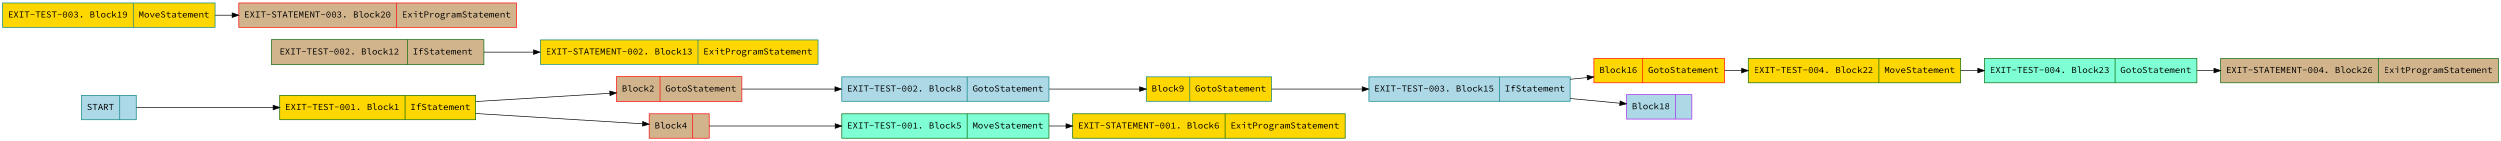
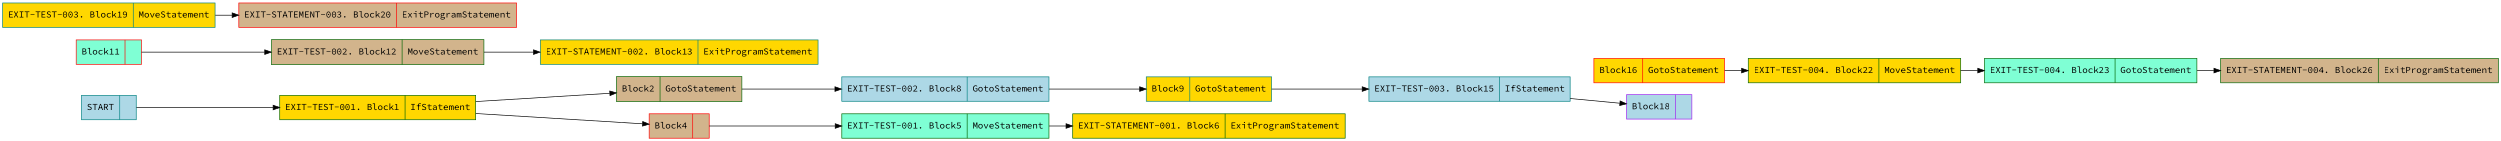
node "Block11": added
node "EXIT-TEST-002. Block12": text "IfStatement" -> "MoveStatement"
edge "EXIT-TEST-003. Block15" -> "Block16": removed
node "Block2": color red -> darkgreen
